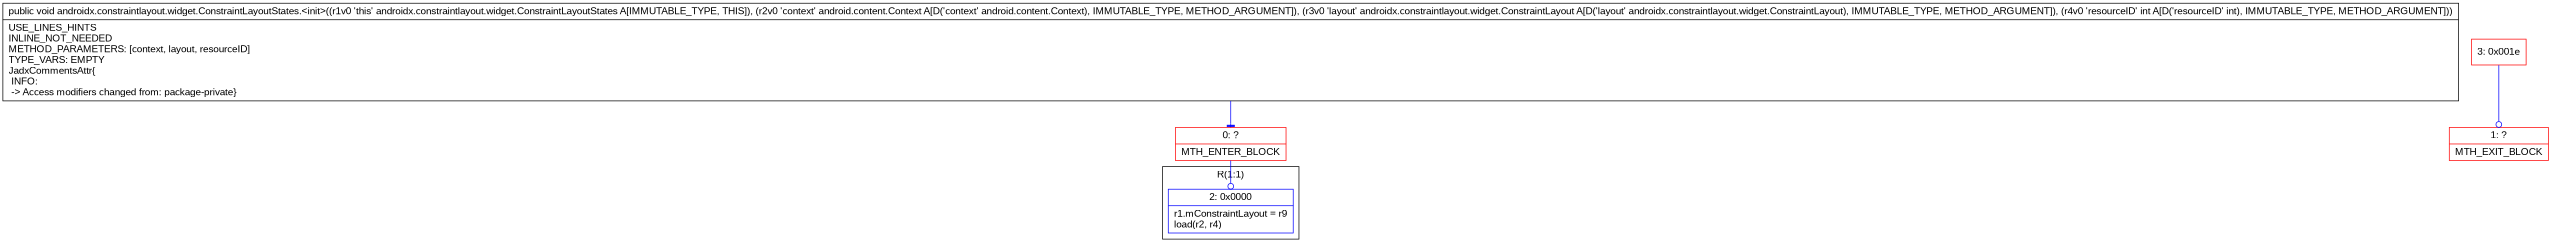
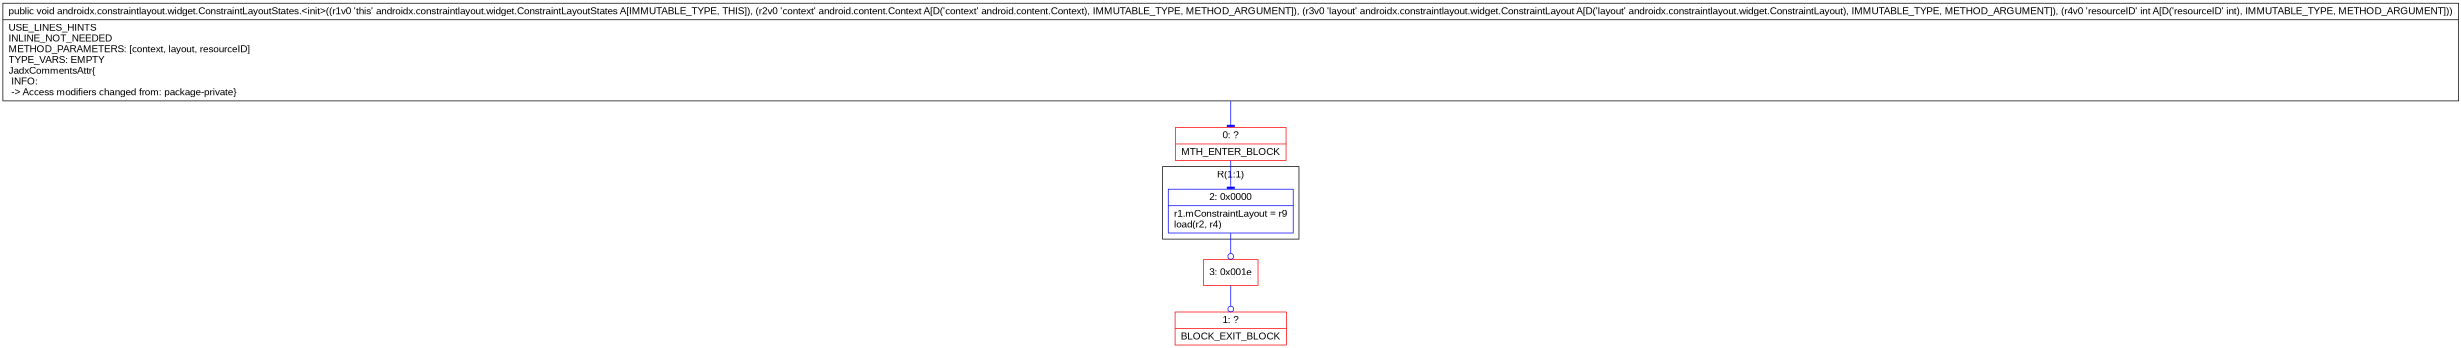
node "1: ?": text "MTH_EXIT_BLOCK" -> "BLOCK_EXIT_BLOCK"
edge "0: ?" -> "2: 0x0000": arrowhead odot -> tee
edge "2: 0x0000" -> "3: 0x001e": added
